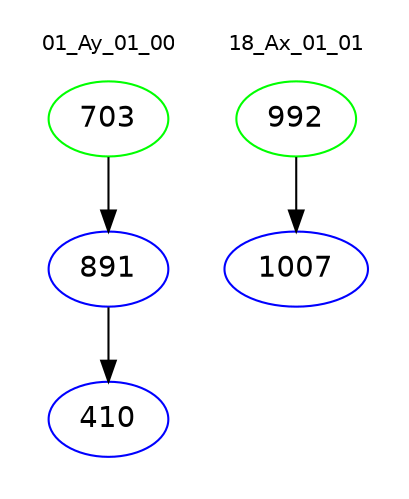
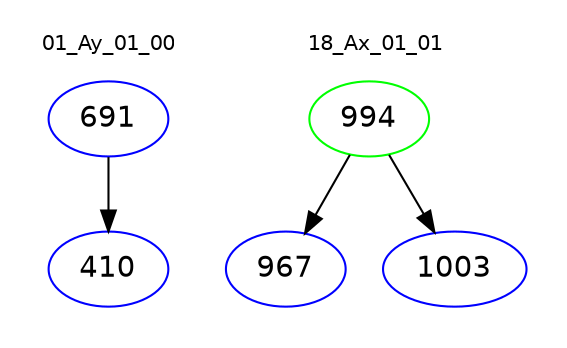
node "703": removed
node "992": label "992" -> "994"
node "891": label "891" -> "691"
node "967": added
node "1007": label "1007" -> "1003"
